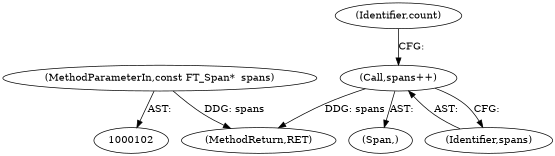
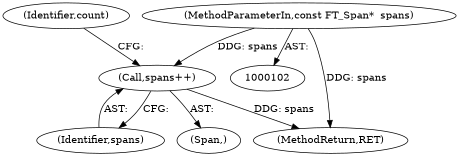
edge "(MethodParameterIn,const FT_Span*  spans)" -> "(Call,spans++)": added, label "DDG: spans"
